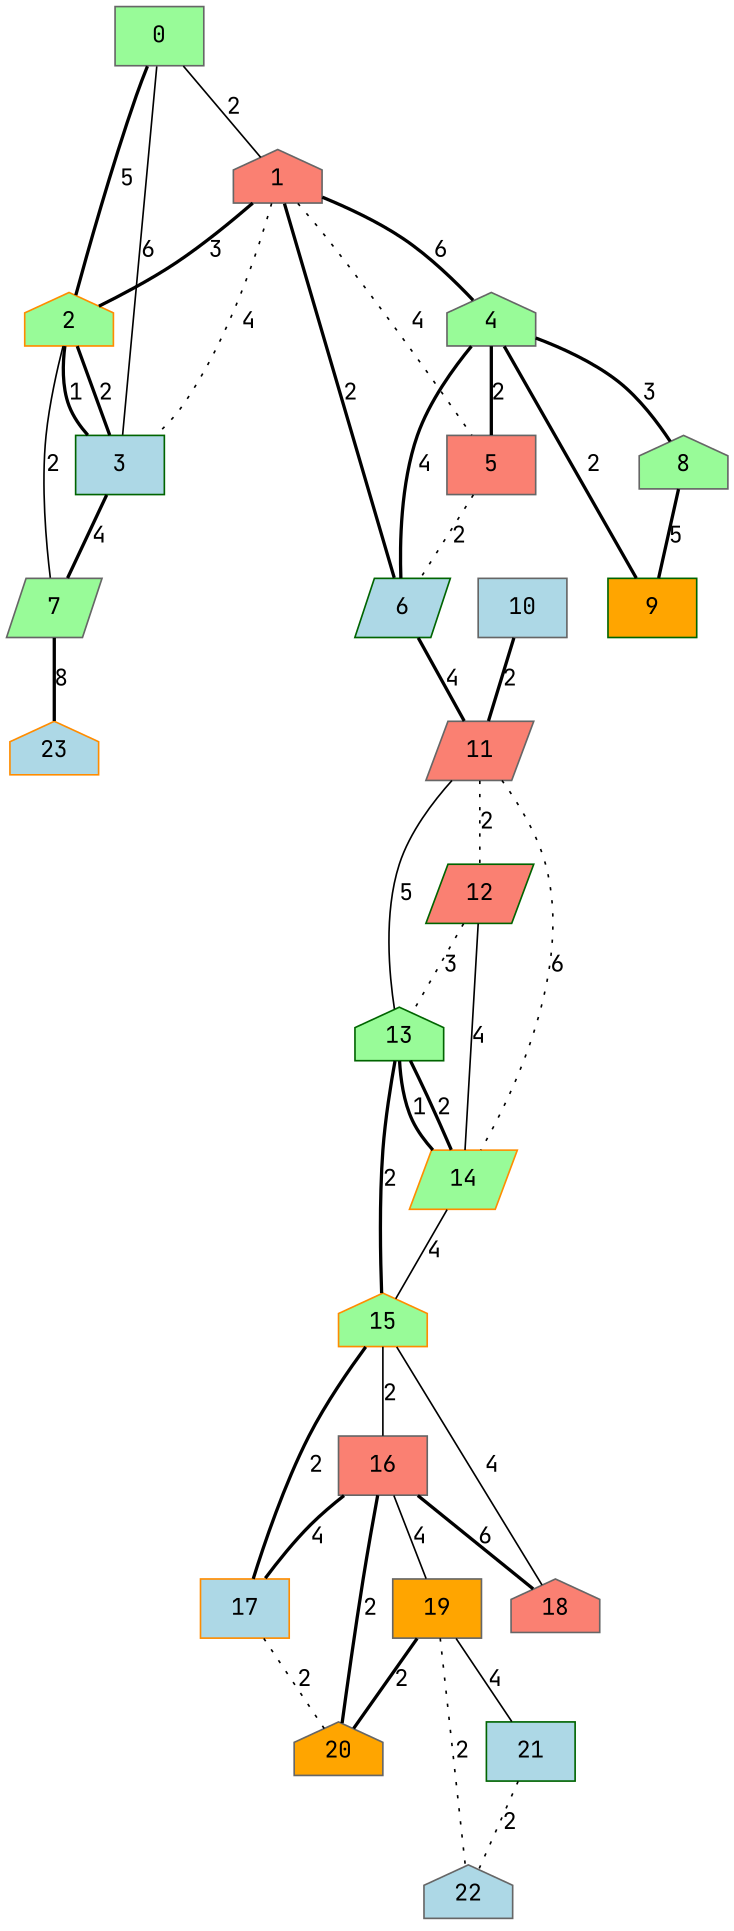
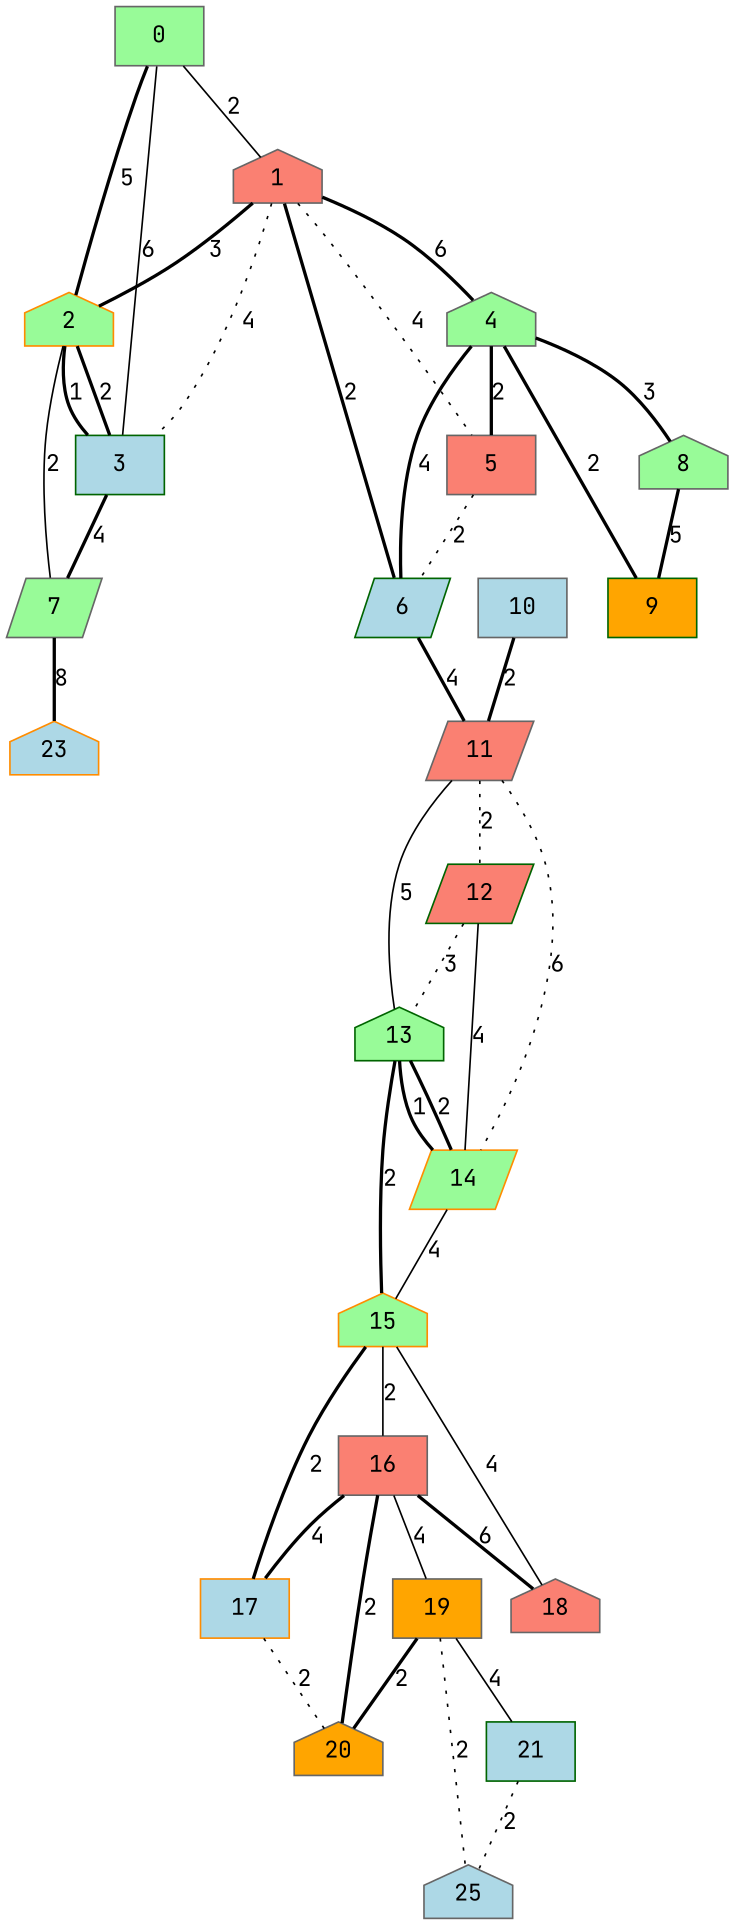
node "22": label "22" -> "25"
